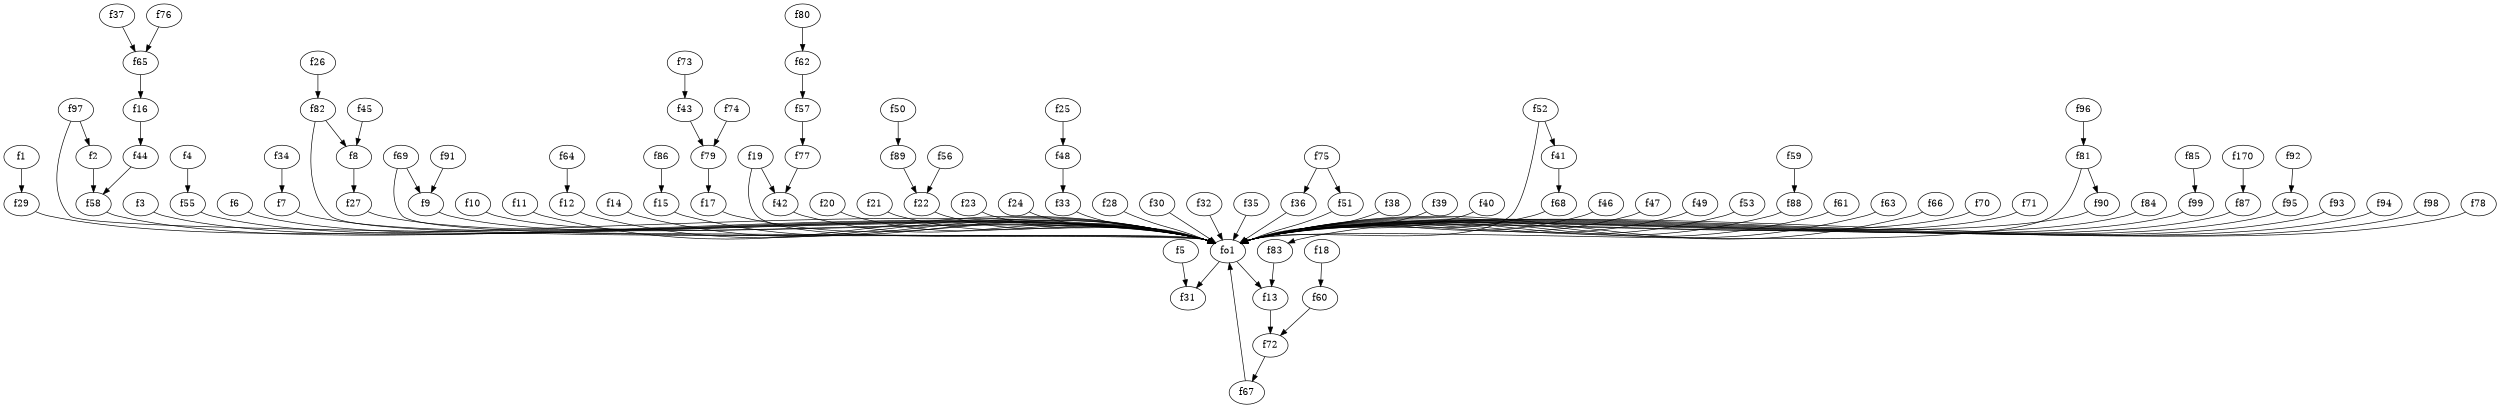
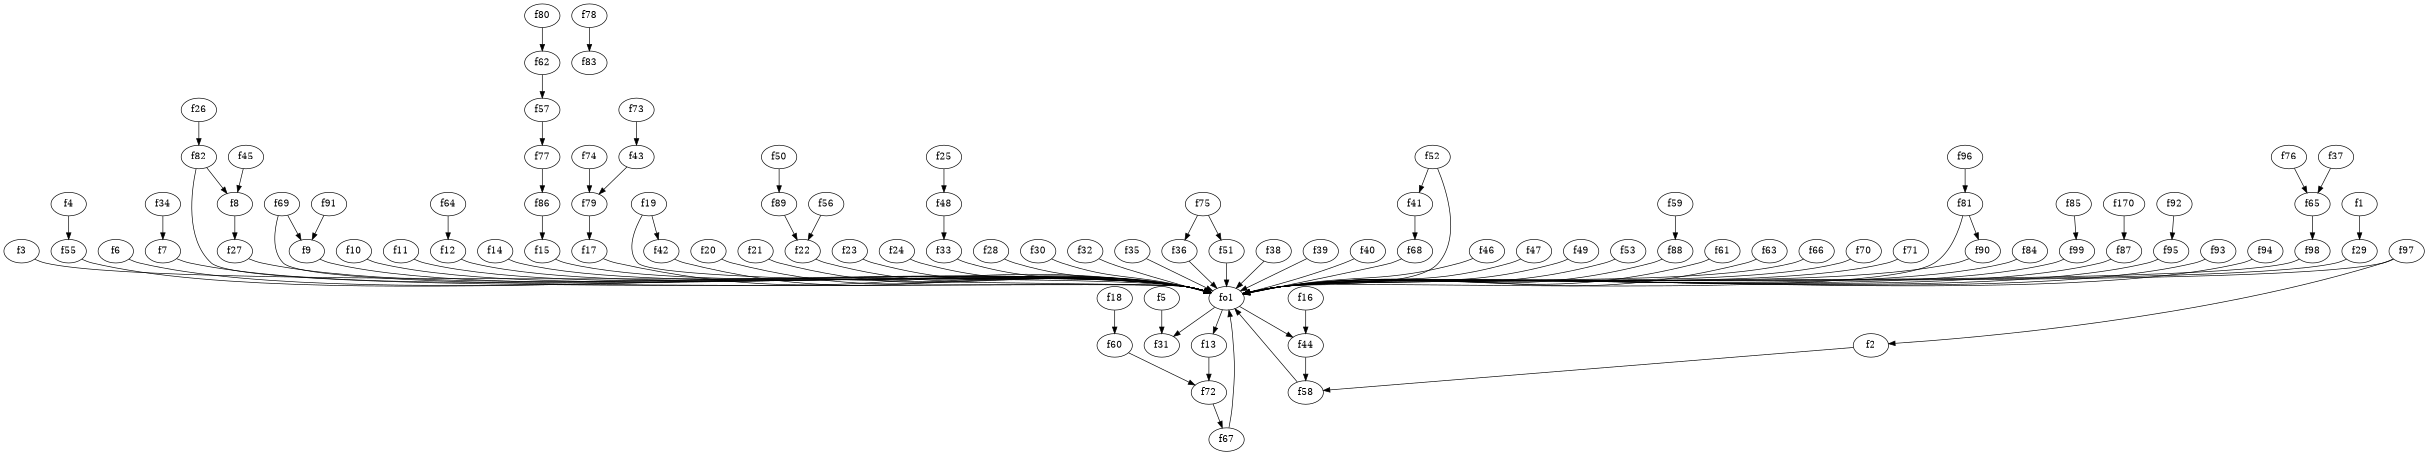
edge "f65" -> "f16": now "f65" -> "f98"
edge "f77" -> "f42": now "f77" -> "f86"
edge "f83" -> "f13": removed
edge "fo1" -> "f44": added
